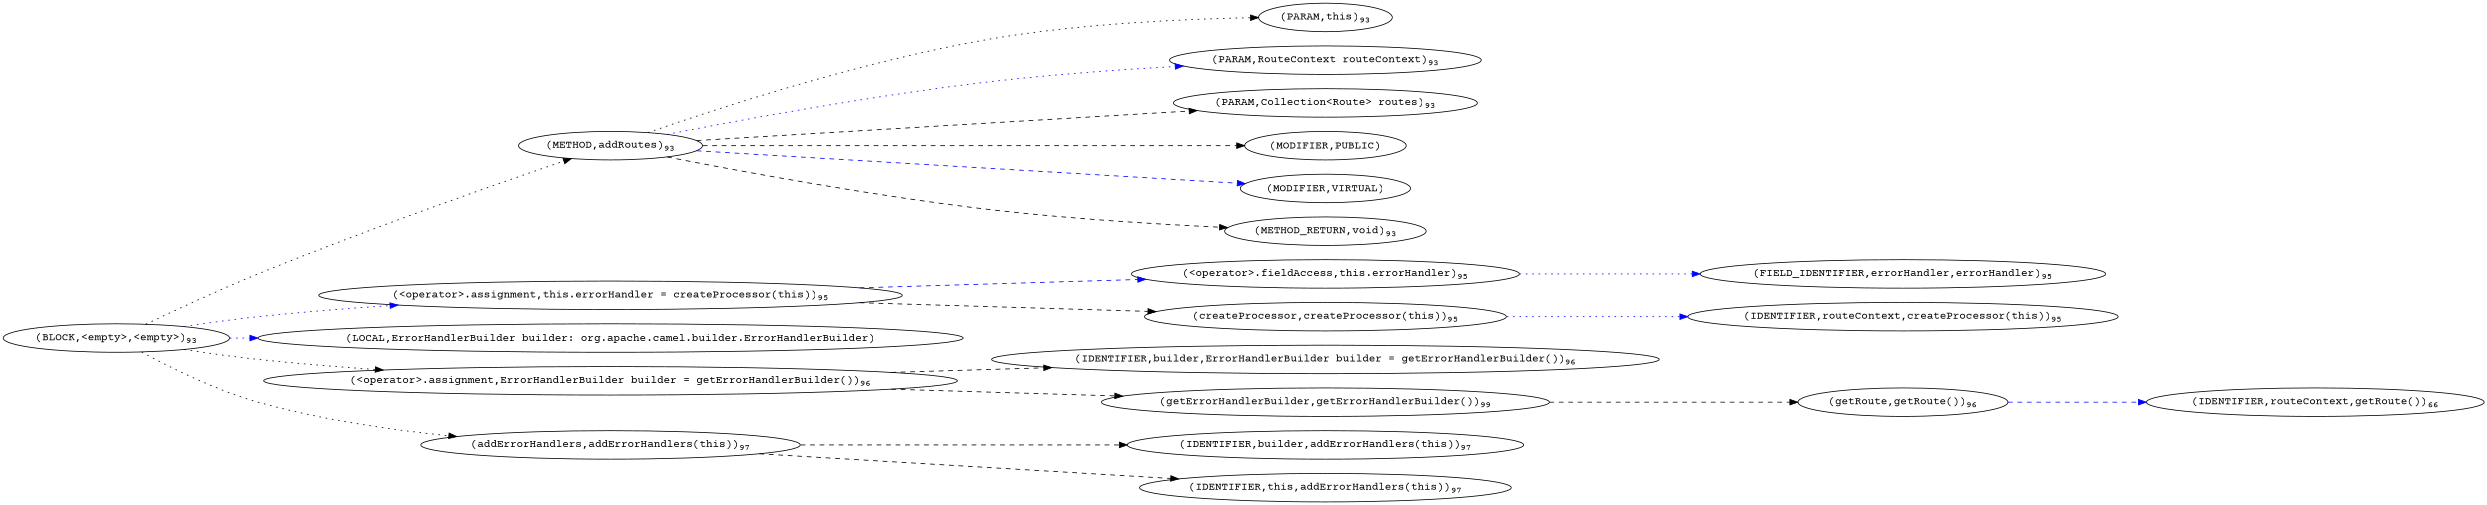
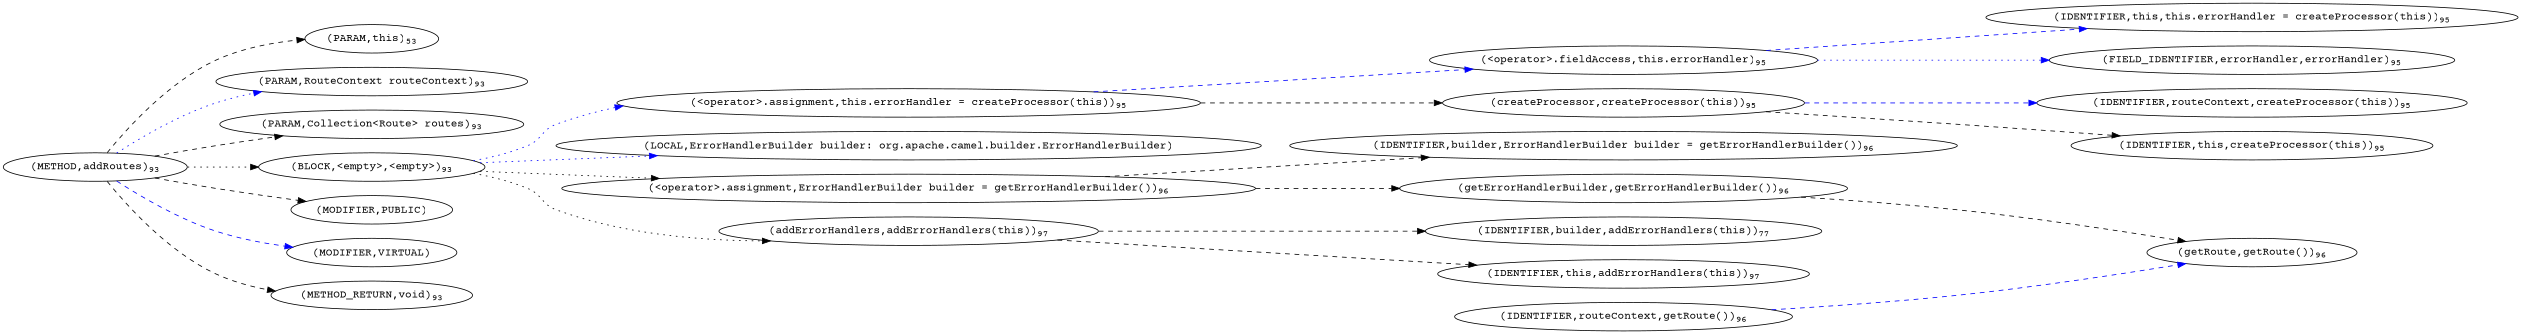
node "(PARAM,this)": text "93" -> "53"
node "(IDENTIFIER,this,this.errorHandler = createProcessor(this))": added
edge "(METHOD,addRoutes)" -> "(PARAM,this)": style dotted -> dashed
node "(IDENTIFIER,this,createProcessor(this))": added
edge "(BLOCK,<empty>,<empty>)" -> "(METHOD,addRoutes)": reversed
edge "(createProcessor,createProcessor(this))" -> "(IDENTIFIER,routeContext,createProcessor(this))": style dotted -> dashed
node "(getErrorHandlerBuilder,getErrorHandlerBuilder())": text "99" -> "96"
node "(IDENTIFIER,routeContext,getRoute())": text "66" -> "96"
edge "(getRoute,getRoute())" -> "(IDENTIFIER,routeContext,getRoute())": reversed
node "(IDENTIFIER,builder,addErrorHandlers(this))": text "97" -> "77"
